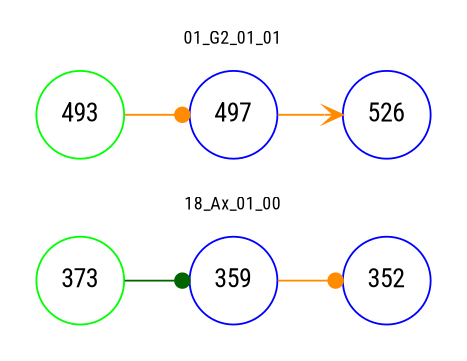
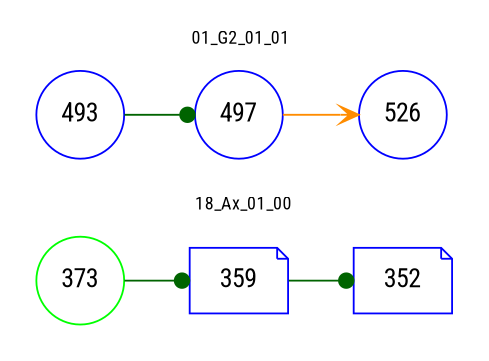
node "493": color green -> blue
edge "493" -> "497": color darkorange -> darkgreen
node "359": shape circle -> note
edge "359" -> "352": color darkorange -> darkgreen
node "352": shape circle -> note
